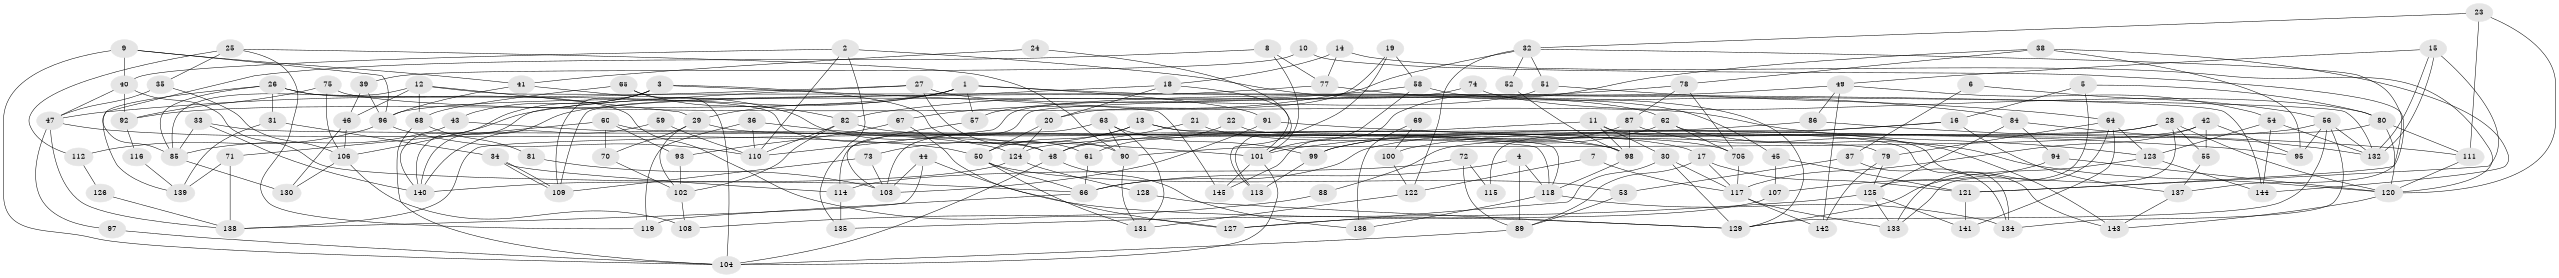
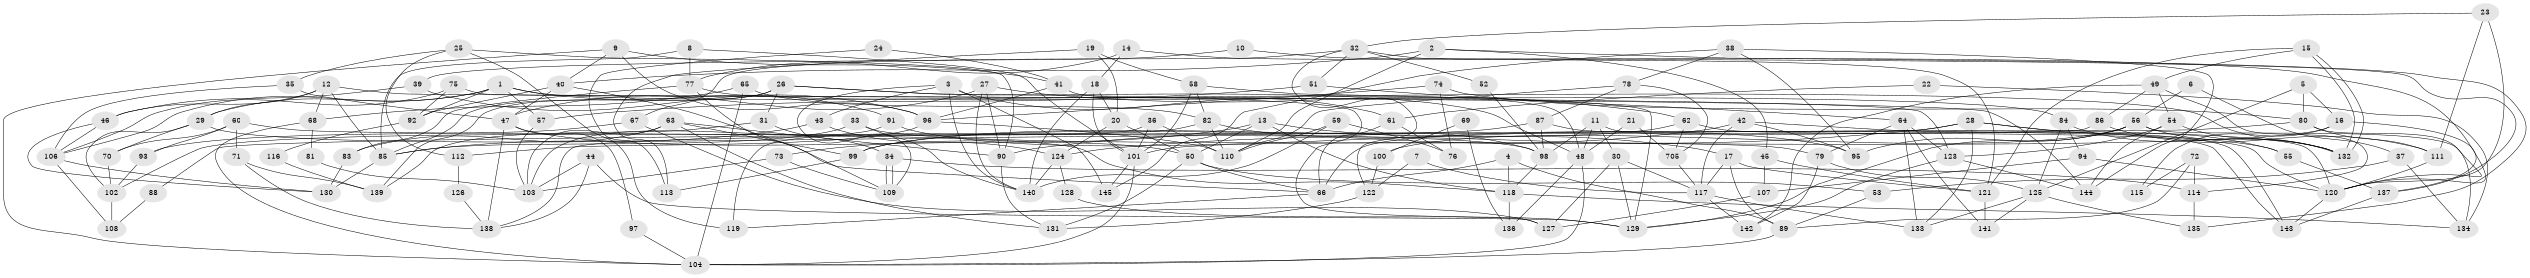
node "83": added
node "76": added
